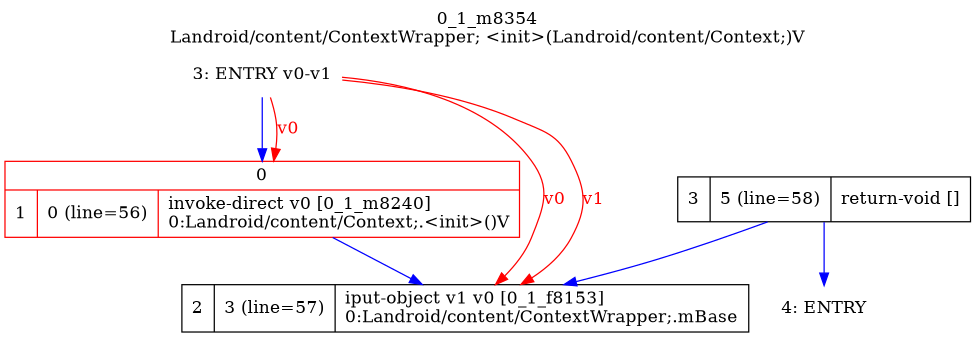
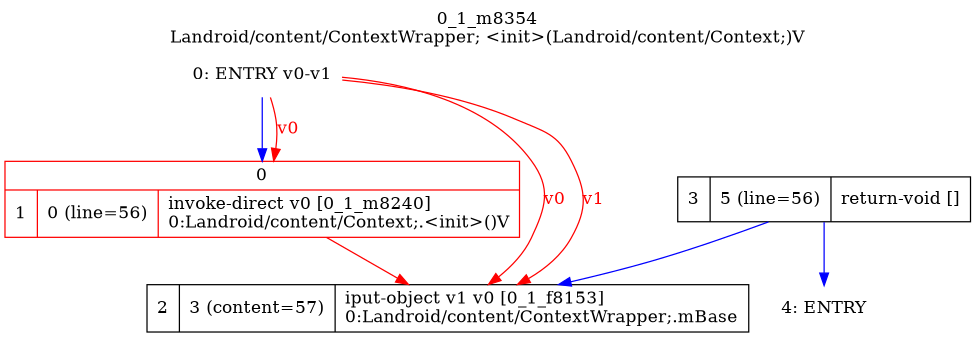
node "3: ENTRY v0-v1": label "3: ENTRY v0-v1" -> "0: ENTRY v0-v1"
node "3": text "5 (line=58)" -> "5 (line=56)"
edge "0" -> "2": color blue -> red
node "2": text "3 (line=57)" -> "3 (content=57)"
